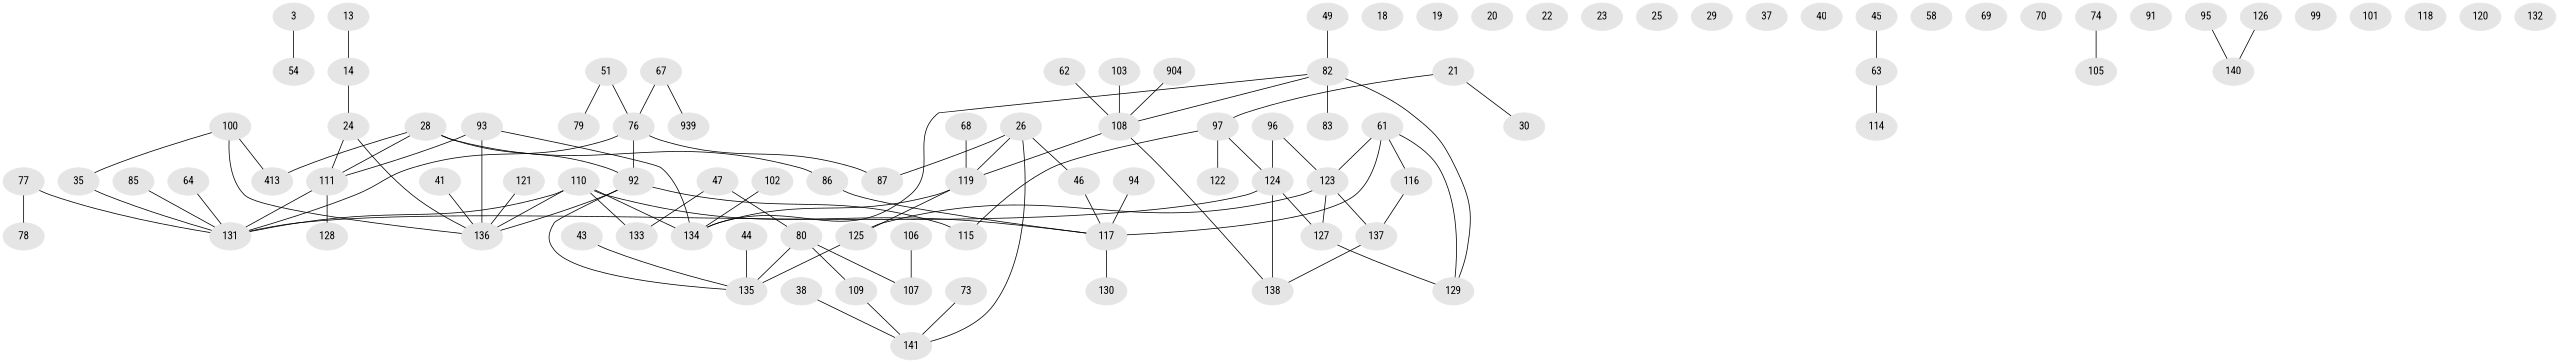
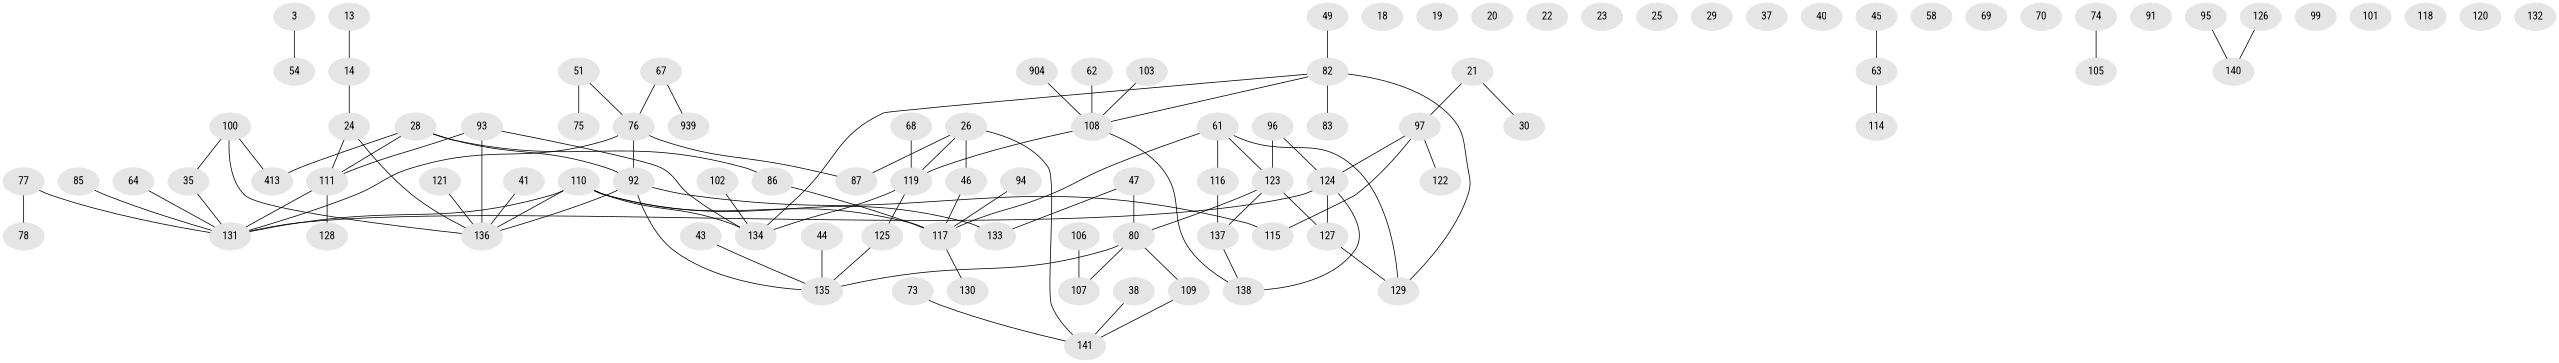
node "79": label "79" -> "75"
edge "123" -- "125": now "123" -- "80"
